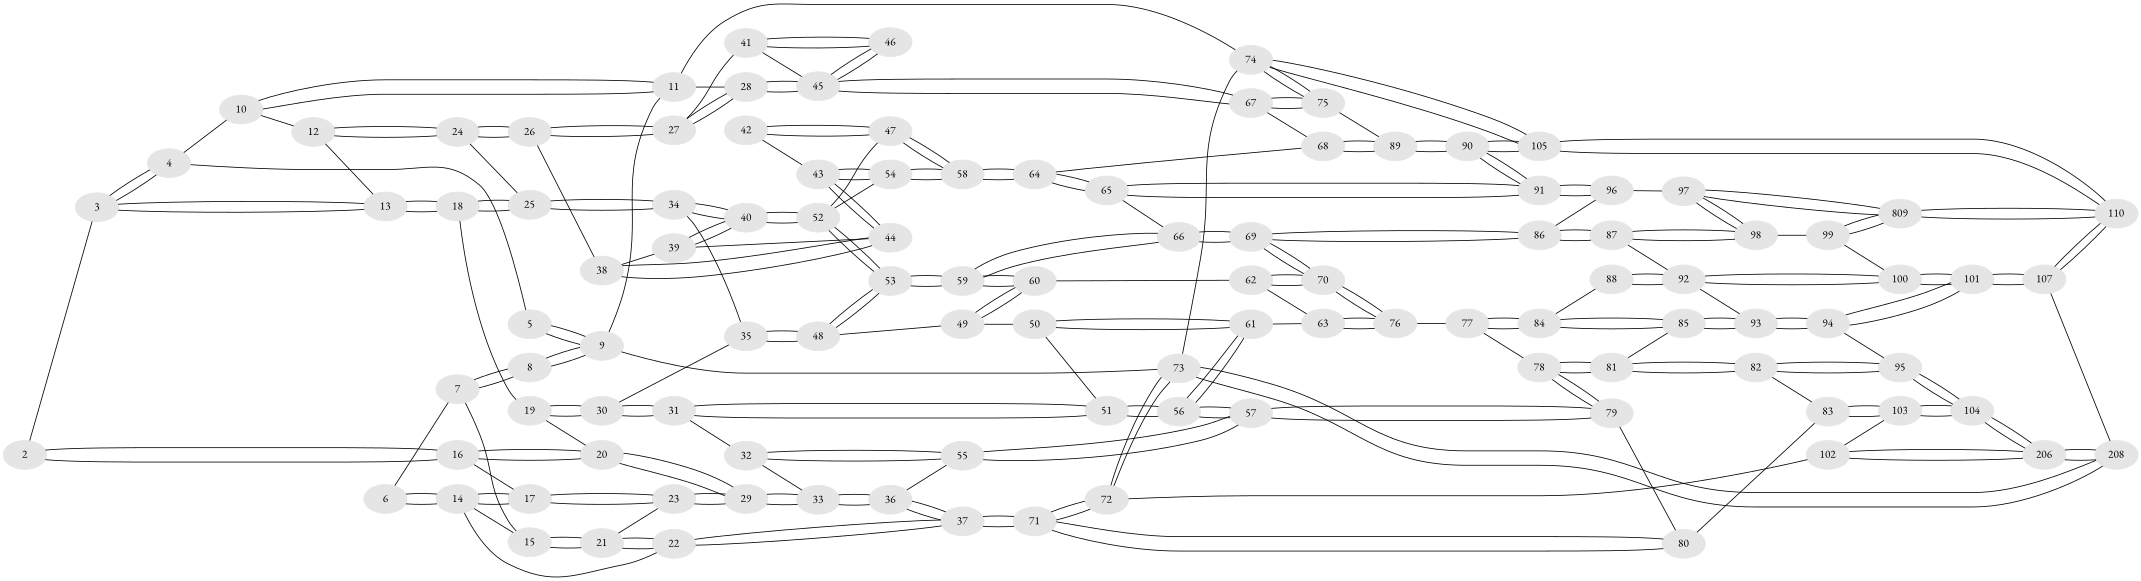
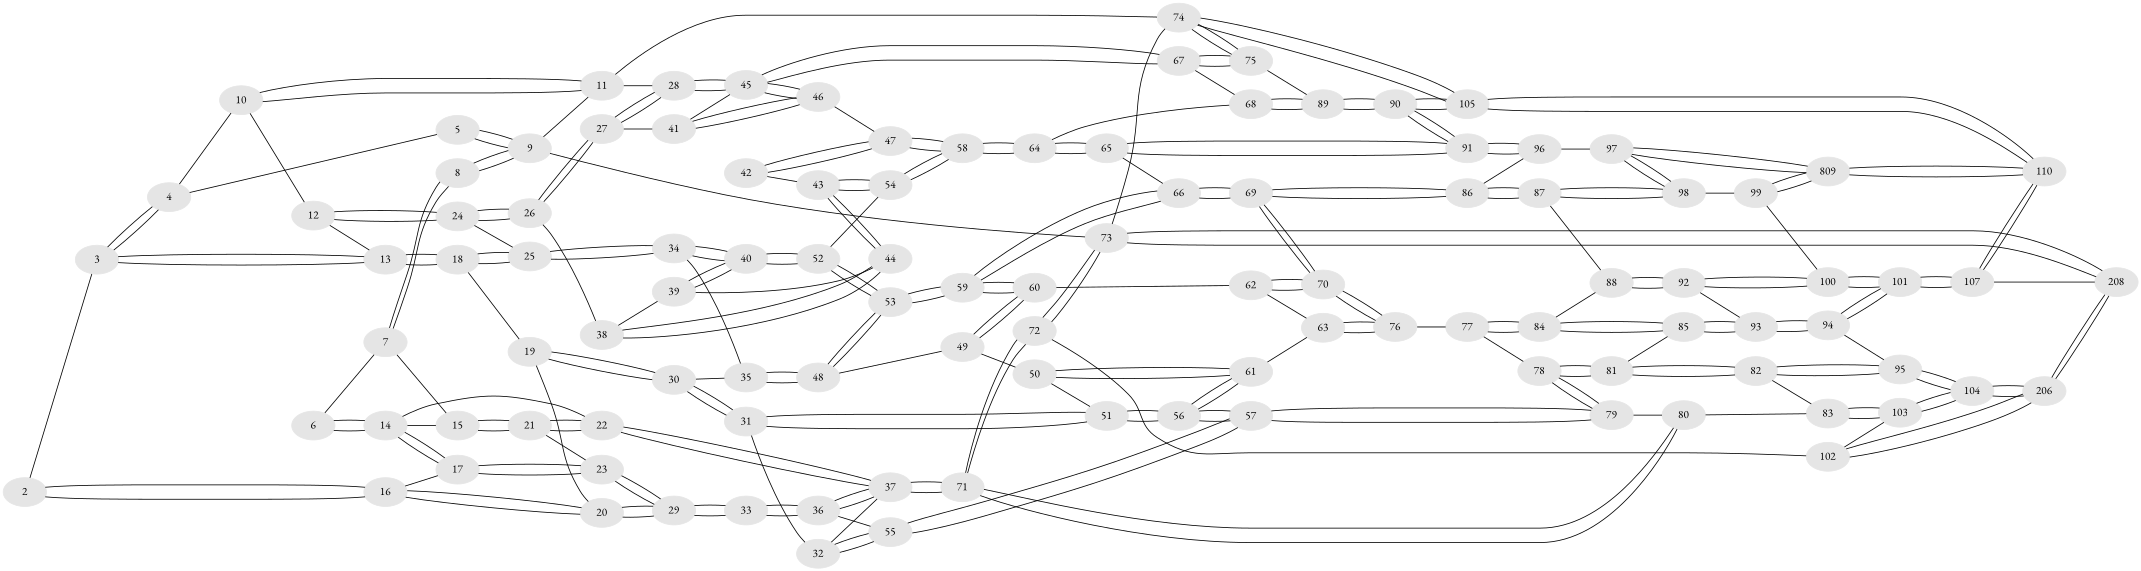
edge "47" -- "52": now "47" -- "46"
edge "87" -- "92": now "87" -- "88"
edge "32" -- "33": now "32" -- "37"
